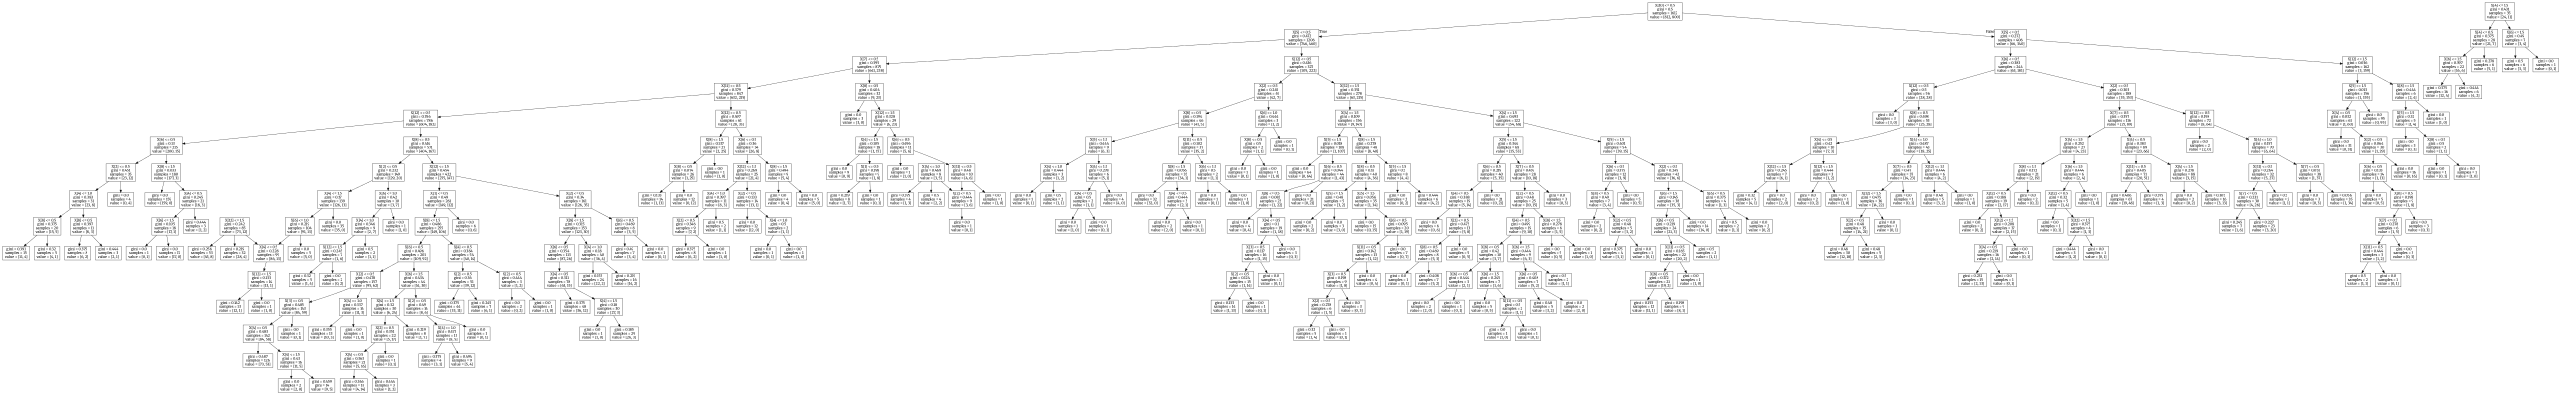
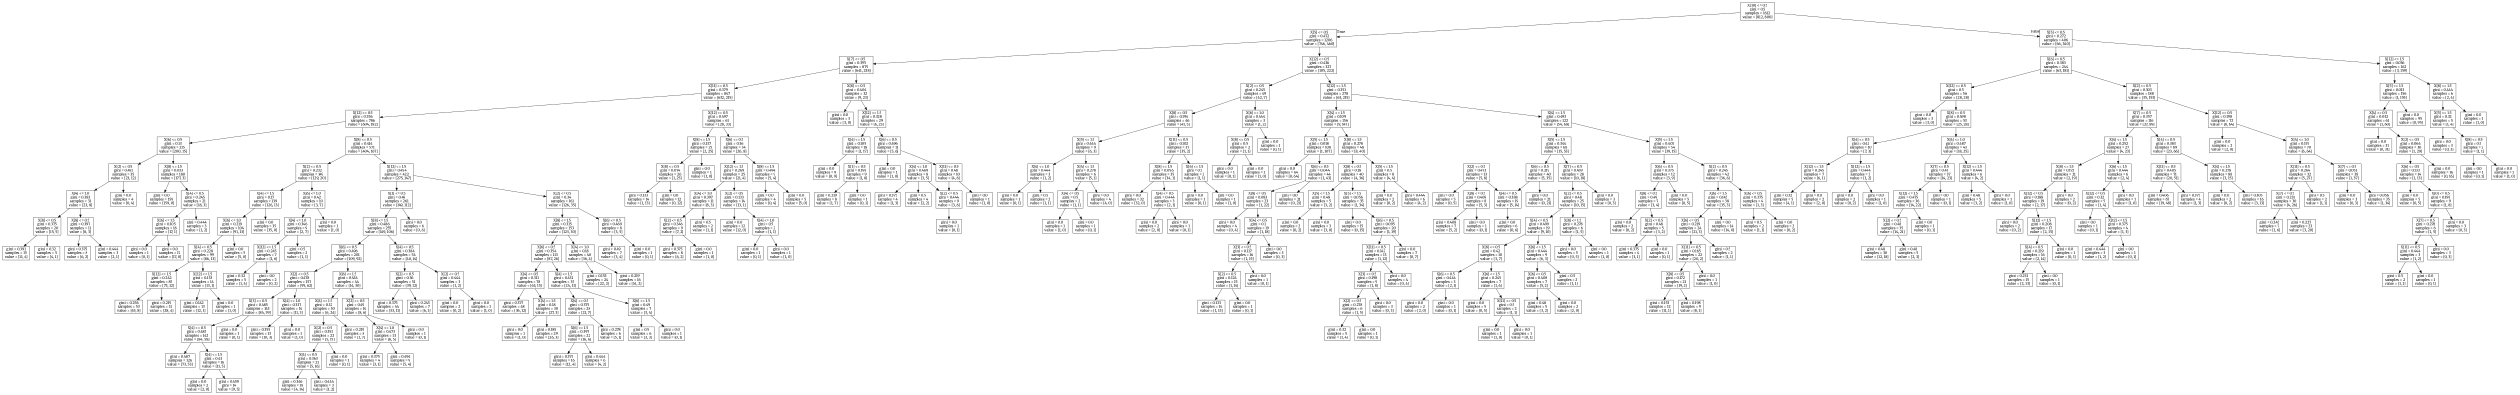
edge "X[4] <= 0.5 gini = 0.388 samples = 19 value = [5, 14]" -> "X[2] <= 0.5 gini = 0.473 samples = 13 value = [5, 8]": reversed
edge "X[12] <= 1.5 gini = 0.242 samples = 85 value = [73, 12]" -> "X[4] <= 0.5 gini = 0.228 samples = 99 value = [86, 13]": reversed
edge "X[6] <= 0.5 gini = 0.354 samples = 113 value = [87, 26]" -> "X[4] <= 1.5 gini = 0.431 samples = 35 value = [24, 11]": added
